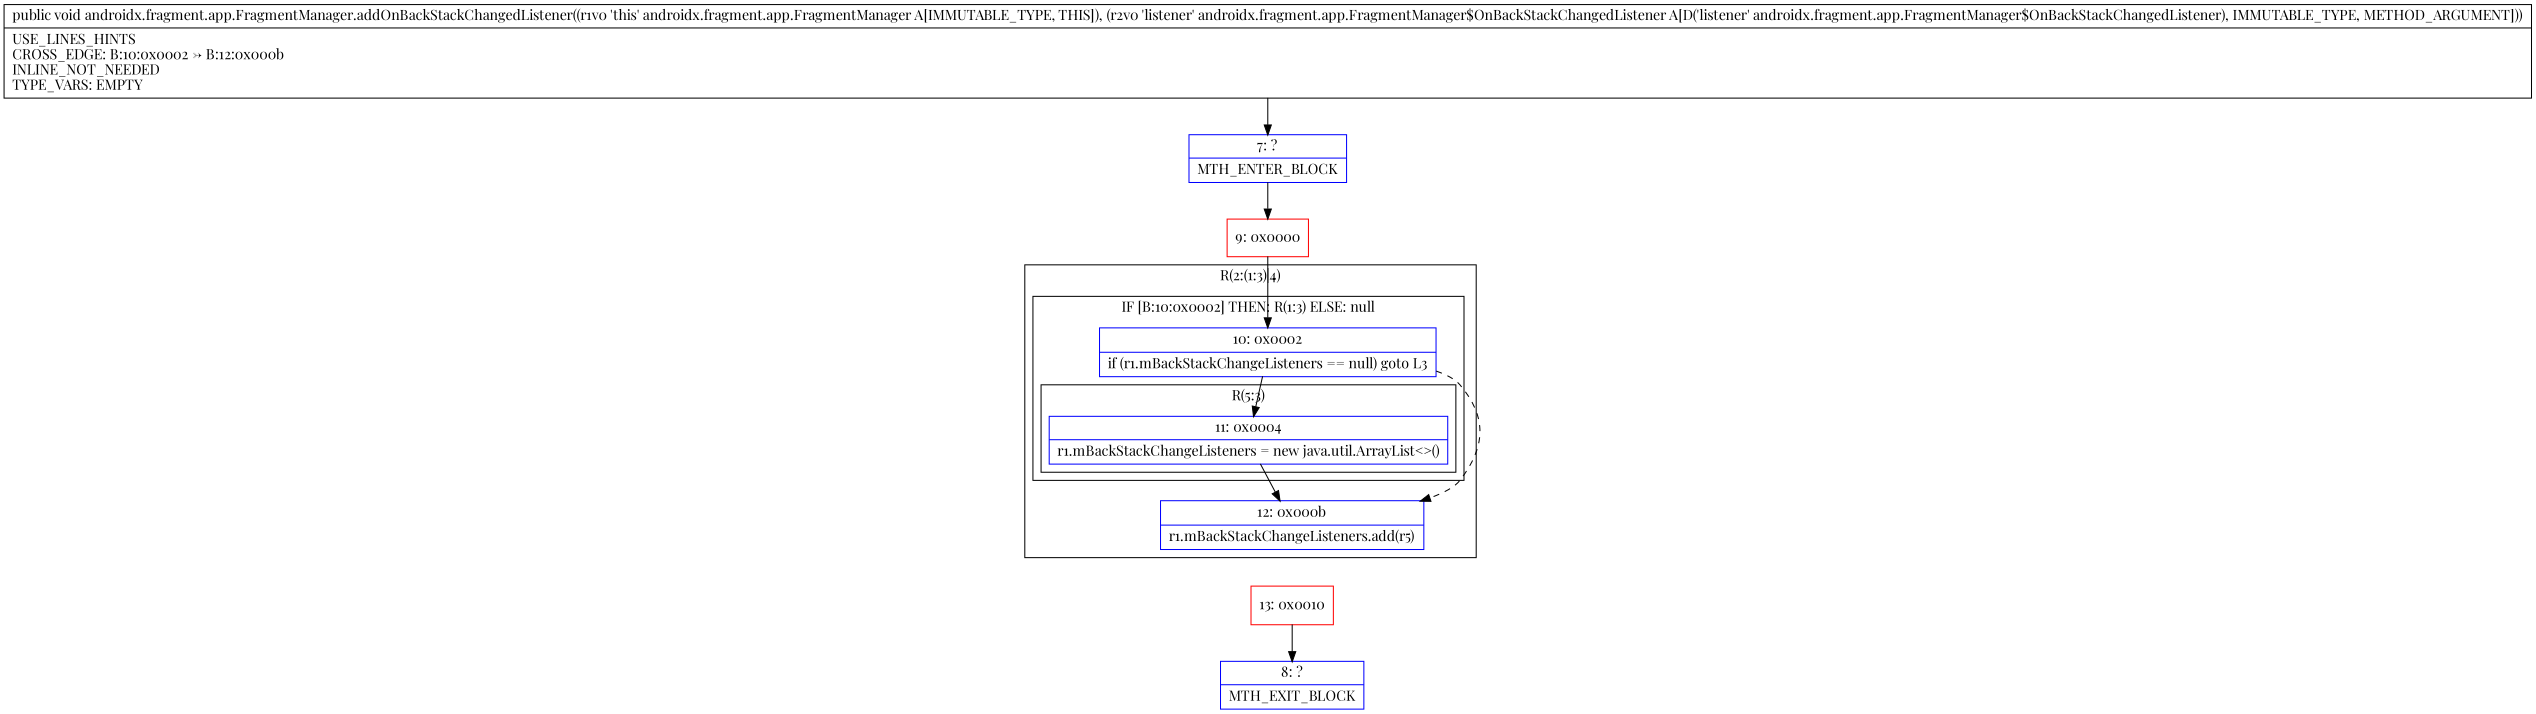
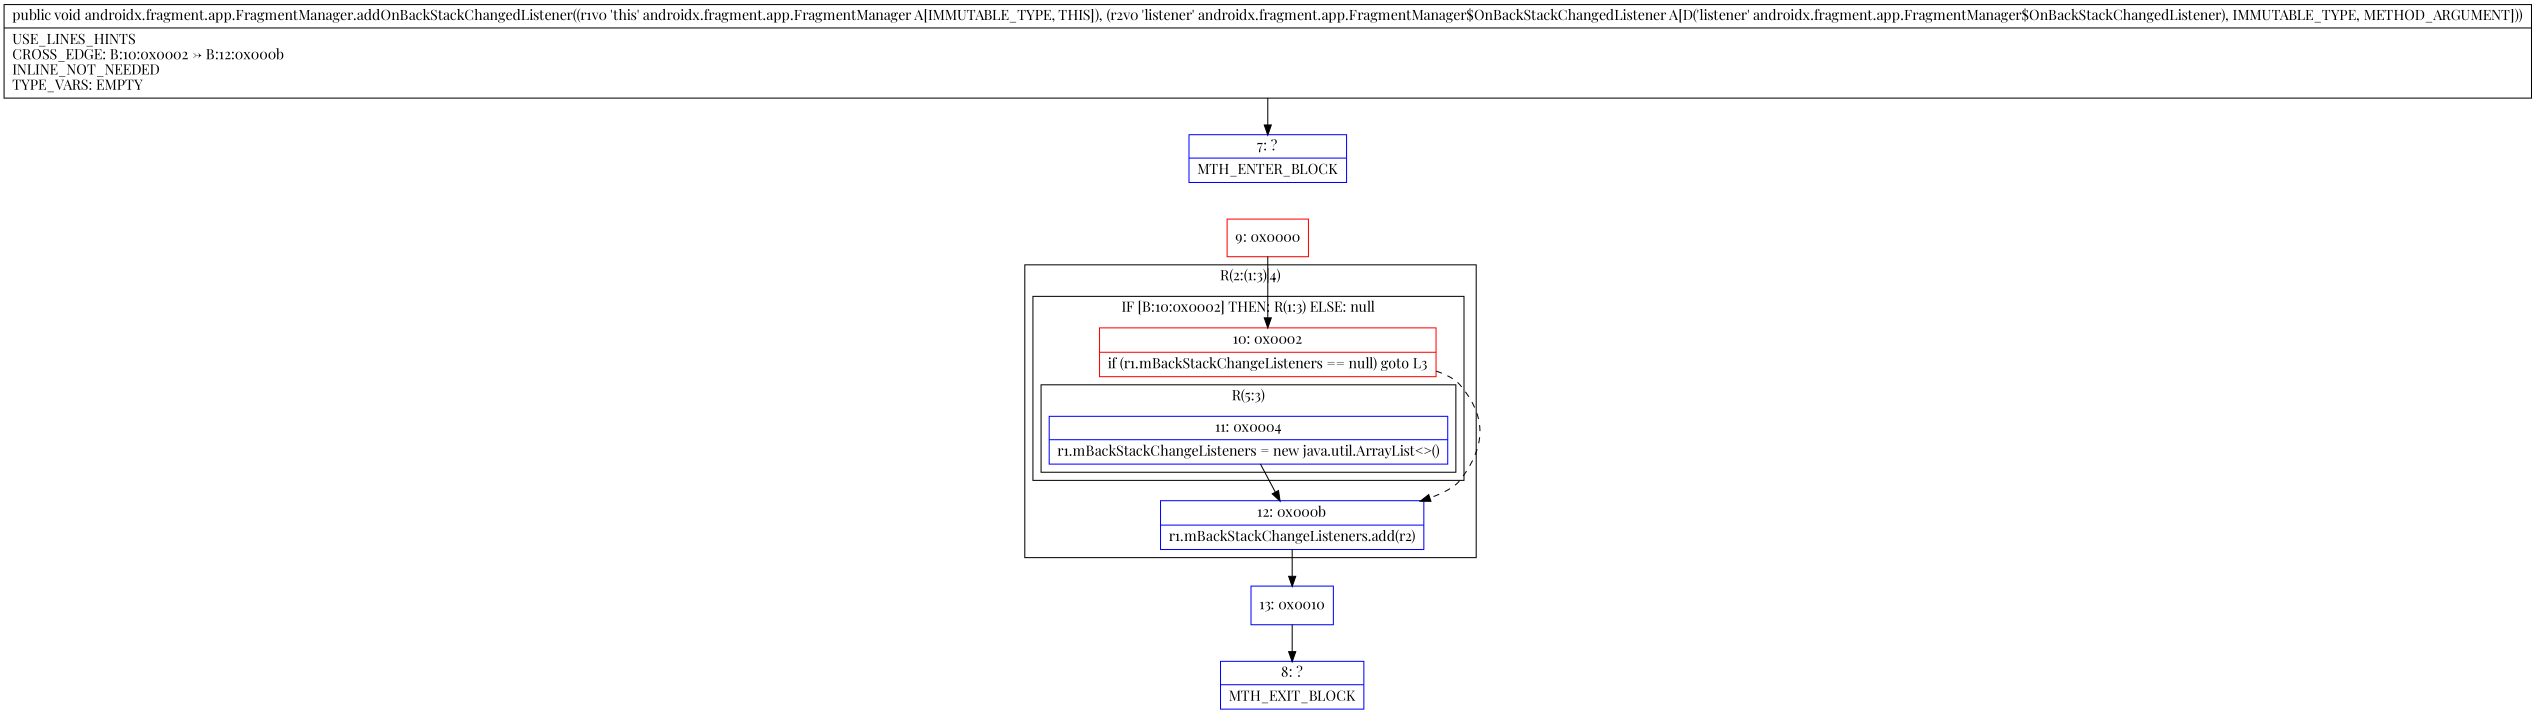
edge "7: ?" -> "9: 0x0000": removed
node "10: 0x0002": color blue -> red
edge "10: 0x0002" -> "11: 0x0004": removed
node "12: 0x000b": text "r1.mBackStackChangeListeners.add(r5)" -> "r1.mBackStackChangeListeners.add(r2)"
edge "12: 0x000b" -> "13: 0x0010": added
node "13: 0x0010": color red -> blue
